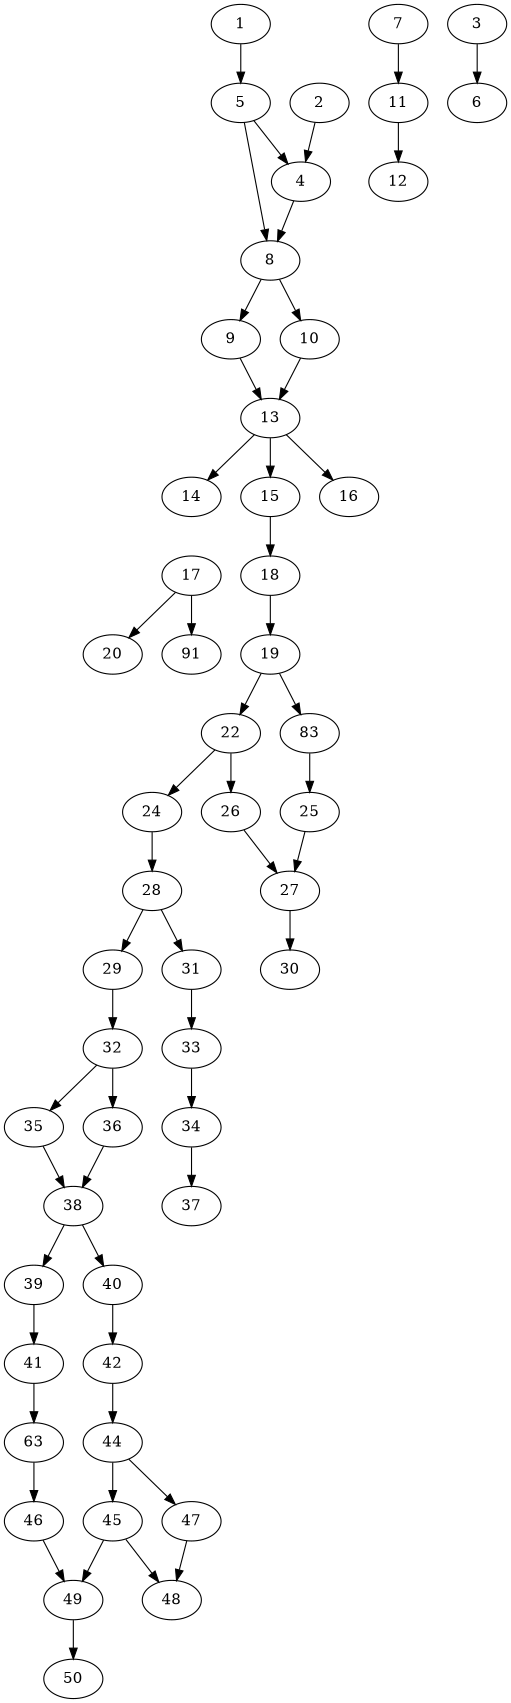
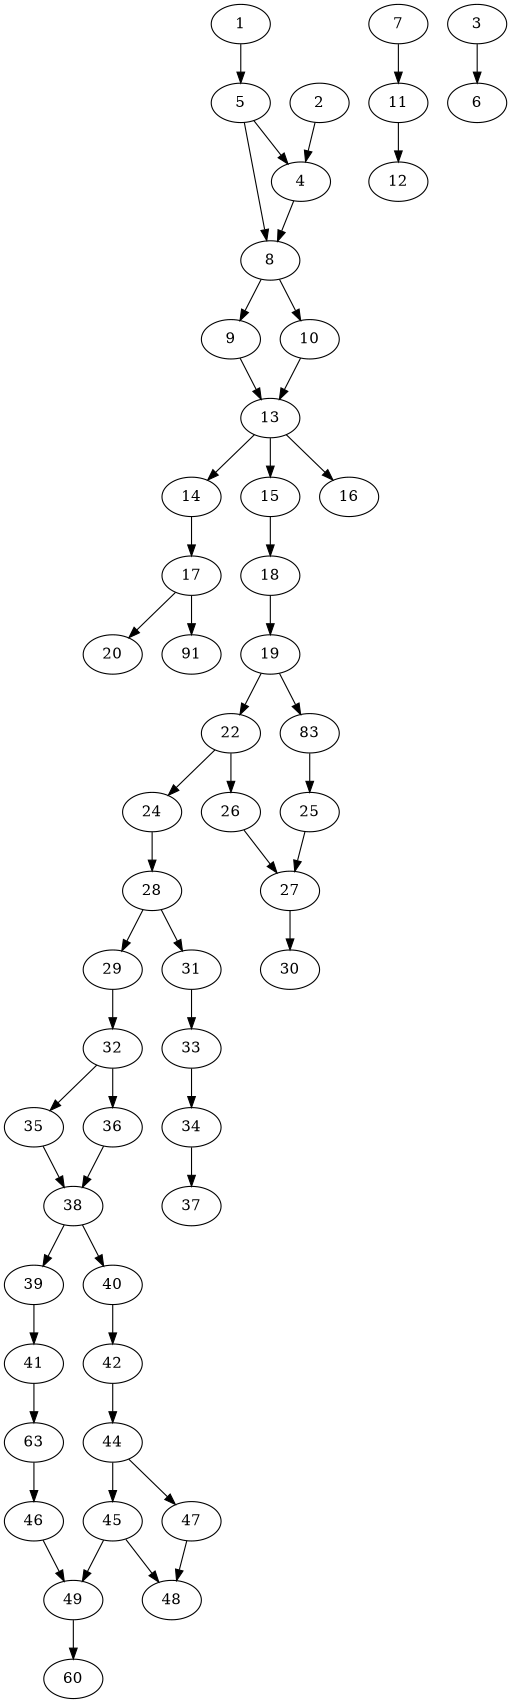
edge "14" -> "17": added
node "50": label "50" -> "60"
